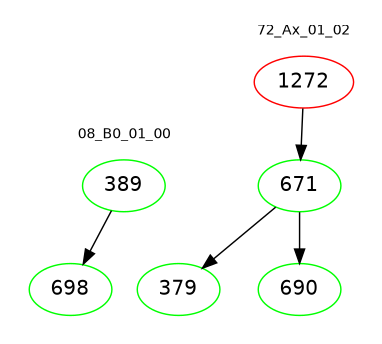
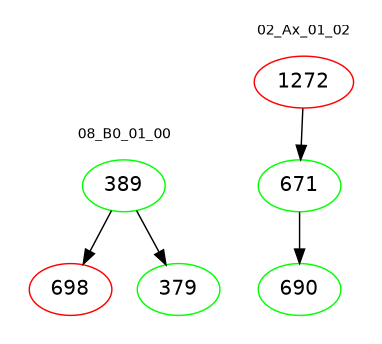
cluster "72_Ax_01_02": label "72_Ax_01_02" -> "02_Ax_01_02"
edge "671" -> "379": now "389" -> "379"
node "698": color green -> red
